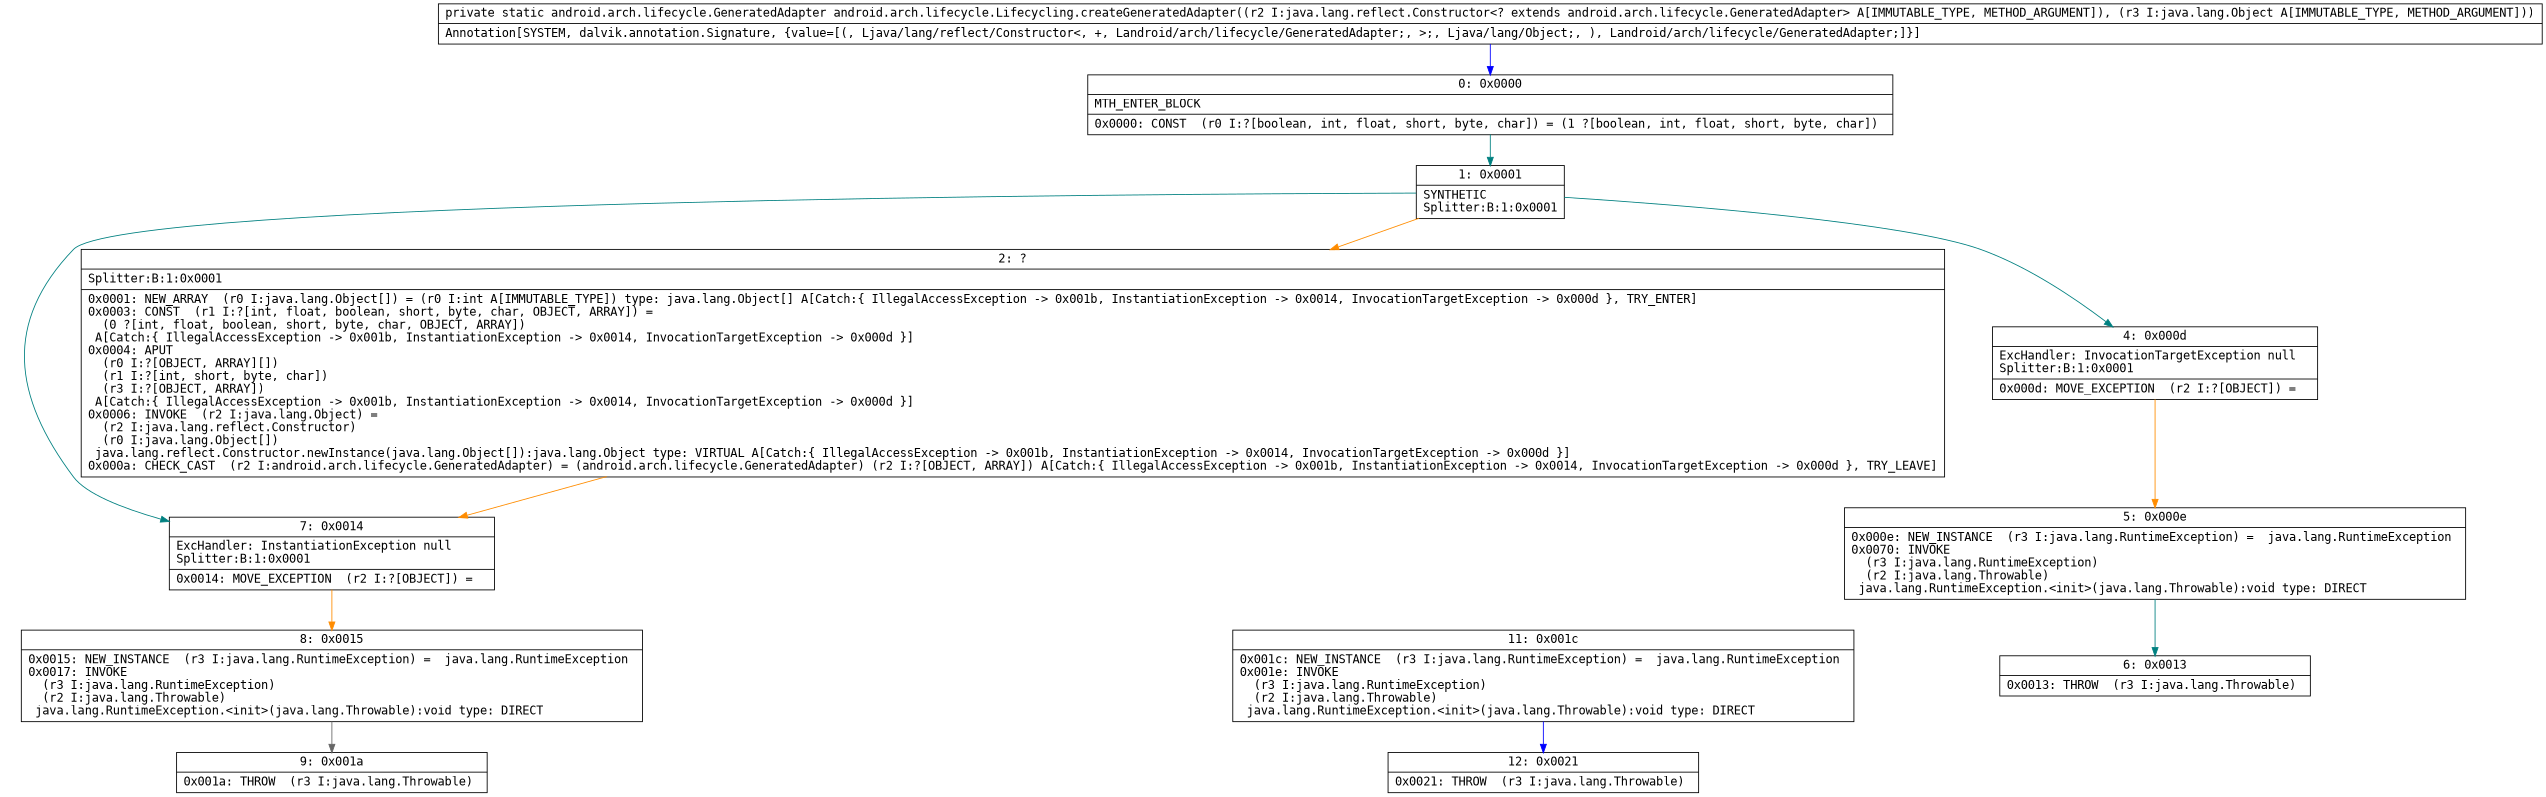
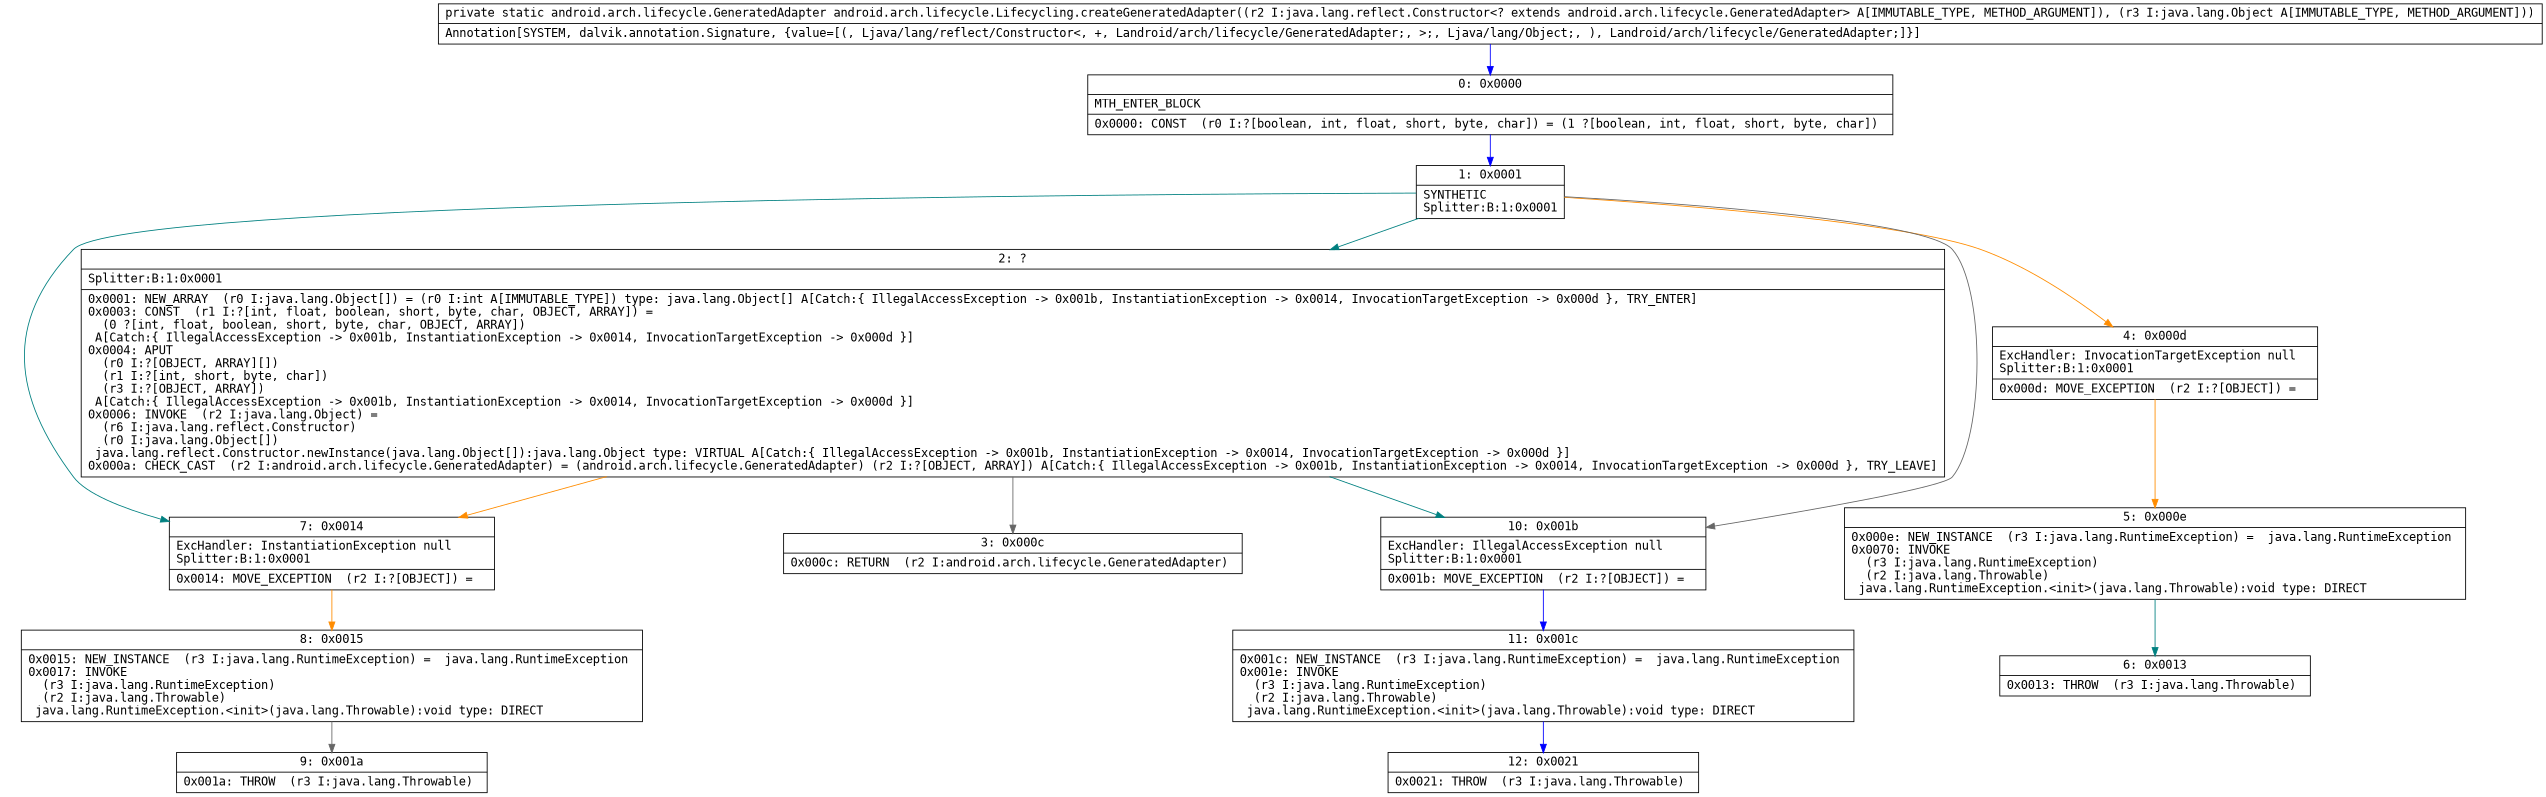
edge "0: 0x0000" -> "1: 0x0001": color teal -> blue
edge "1: 0x0001" -> "4: 0x000d": color teal -> darkorange
edge "1: 0x0001" -> "2: ?": color darkorange -> teal
node "2: ?": text "(r2 I:java.lang.reflect.Constructor)" -> "(r6 I:java.lang.reflect.Constructor)"
node "3: 0x000c": added
node "10: 0x001b": added
